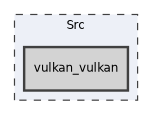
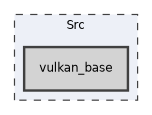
node "vulkan_vulkan": label "vulkan_vulkan" -> "vulkan_base"
